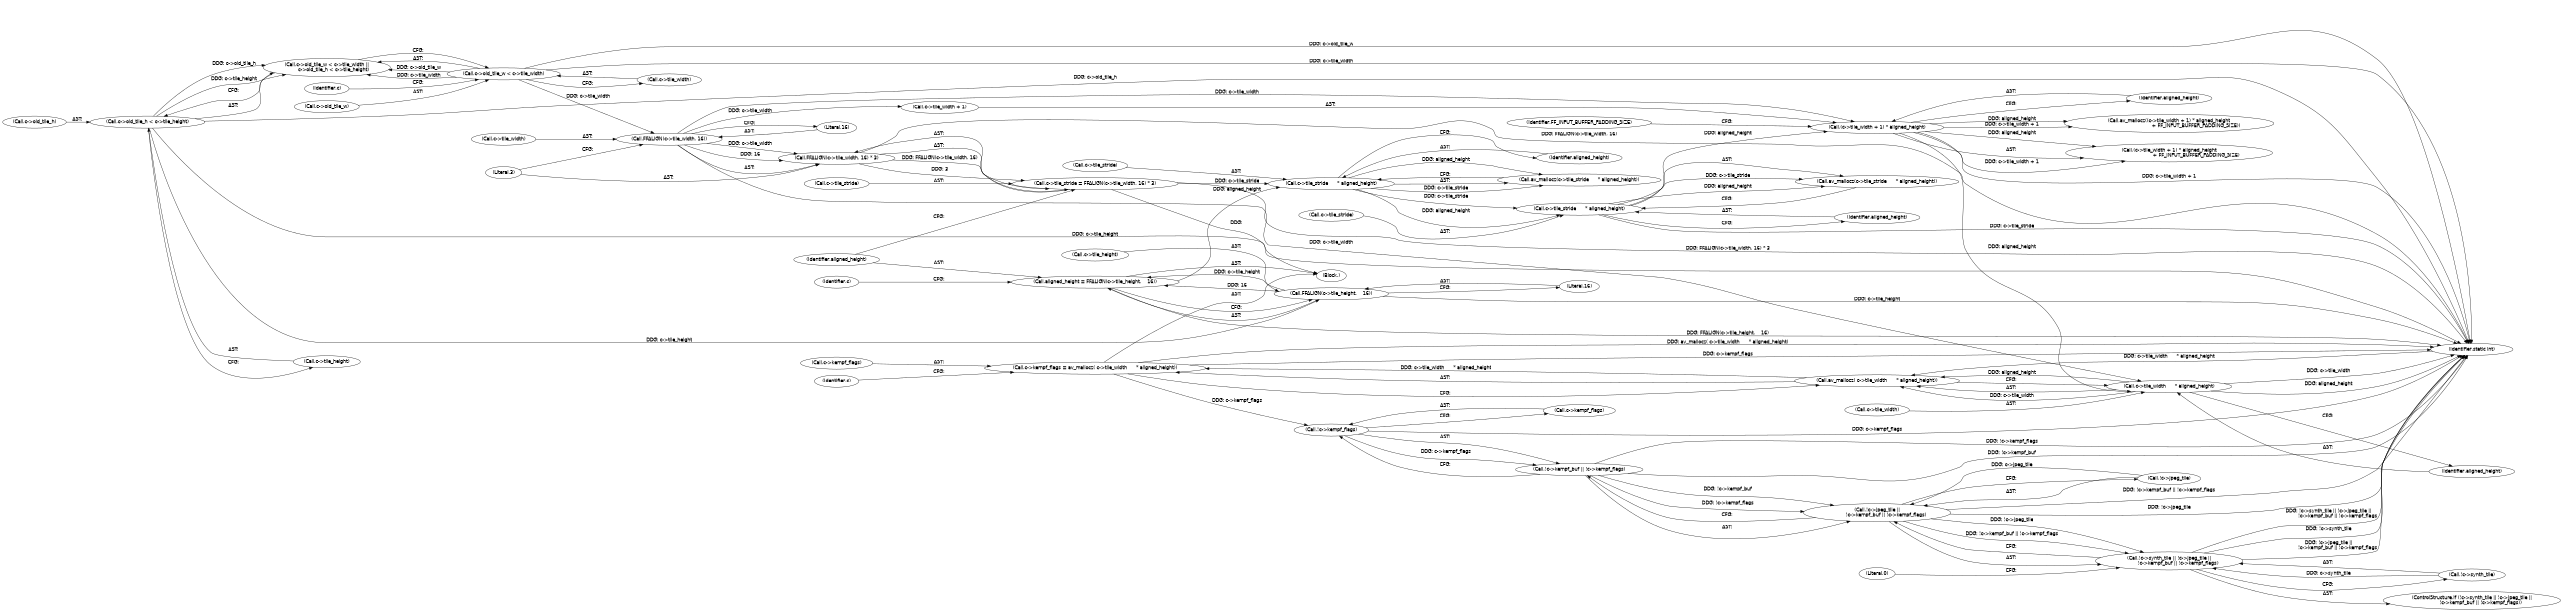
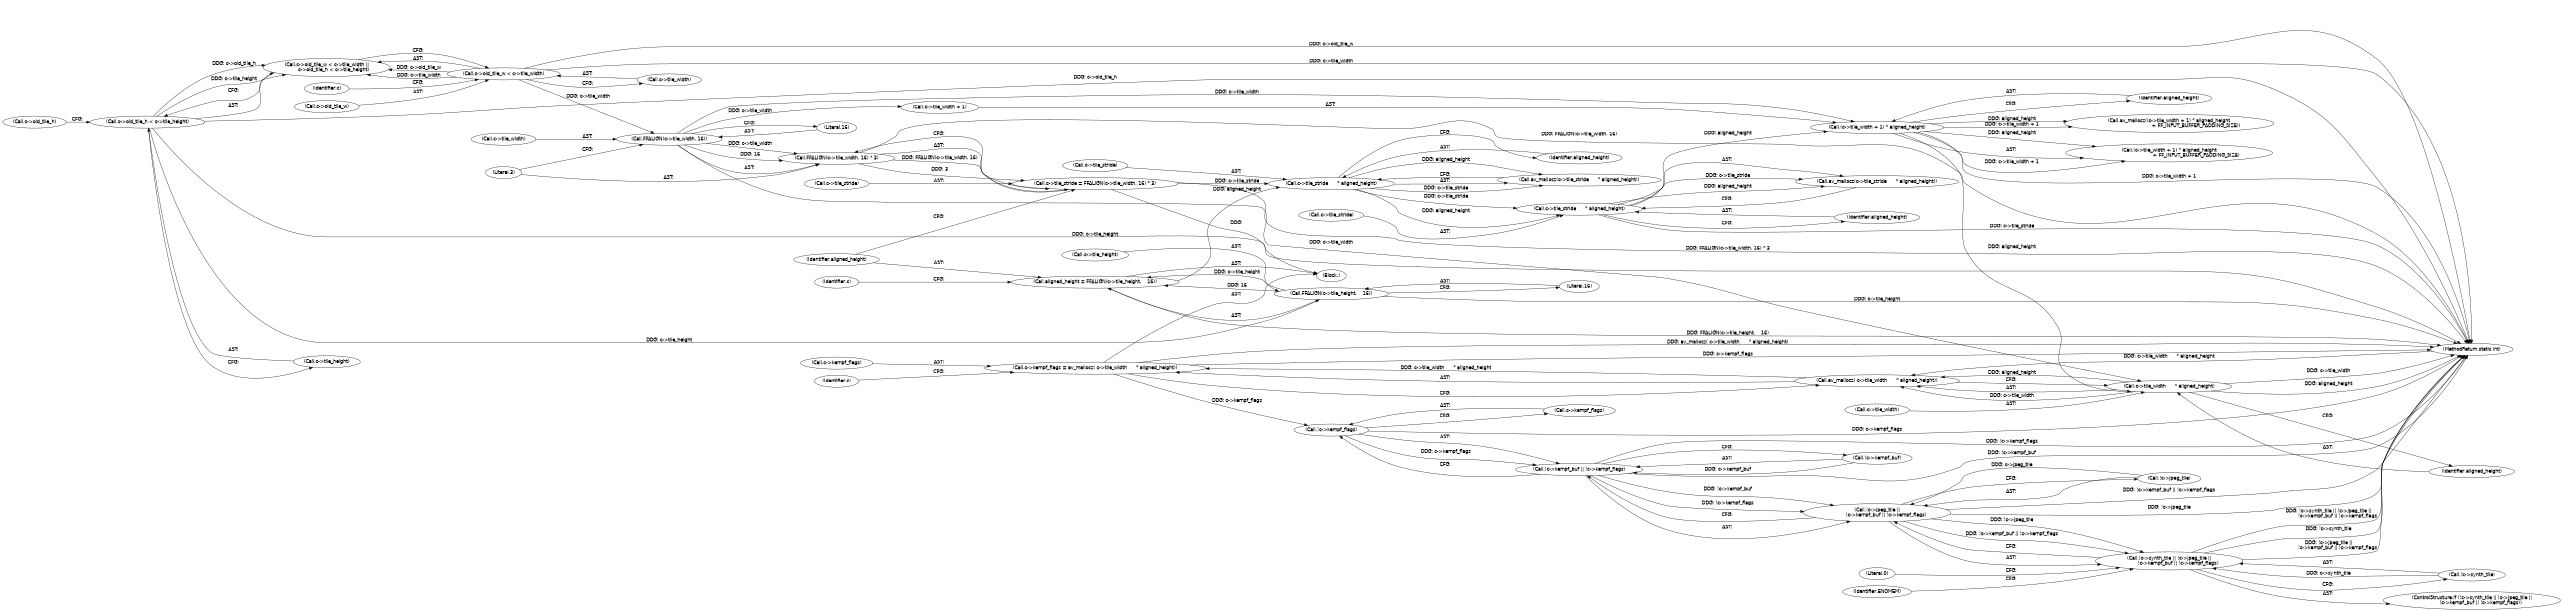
edge "(Call,c->old_tile_h)" -> "(Call,c->old_tile_h < c->tile_height)": label "AST: " -> "CFG: "
node "(Identifier,FF_INPUT_BUFFER_PADDING_SIZE)": removed
edge "(Call,c->tile_stride = FFALIGN(c->tile_width, 16) * 3)" -> "(Call,FFALIGN(c->tile_width, 16) * 3)": label "AST: " -> "CFG: "
edge "(Call,aligned_height = FFALIGN(c->tile_height,    16))" -> "(Call,FFALIGN(c->tile_height,    16))": removed, label "CFG:"
node "(Identifier,static int)": label "(Identifier,static int)" -> "(MethodReturn,static int)"
node "(Call,!c->kempf_buf)": added
node "(Identifier,ENOMEM)": added
